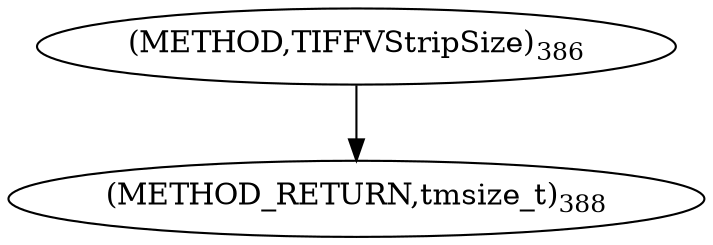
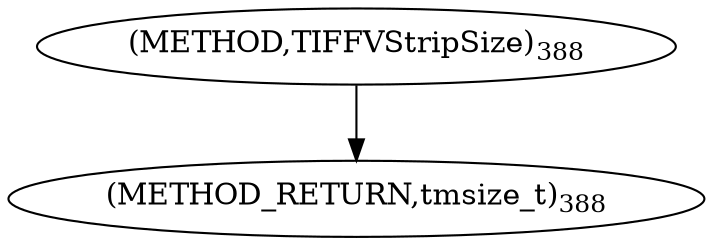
node "(METHOD,TIFFVStripSize)": text "386" -> "388"
